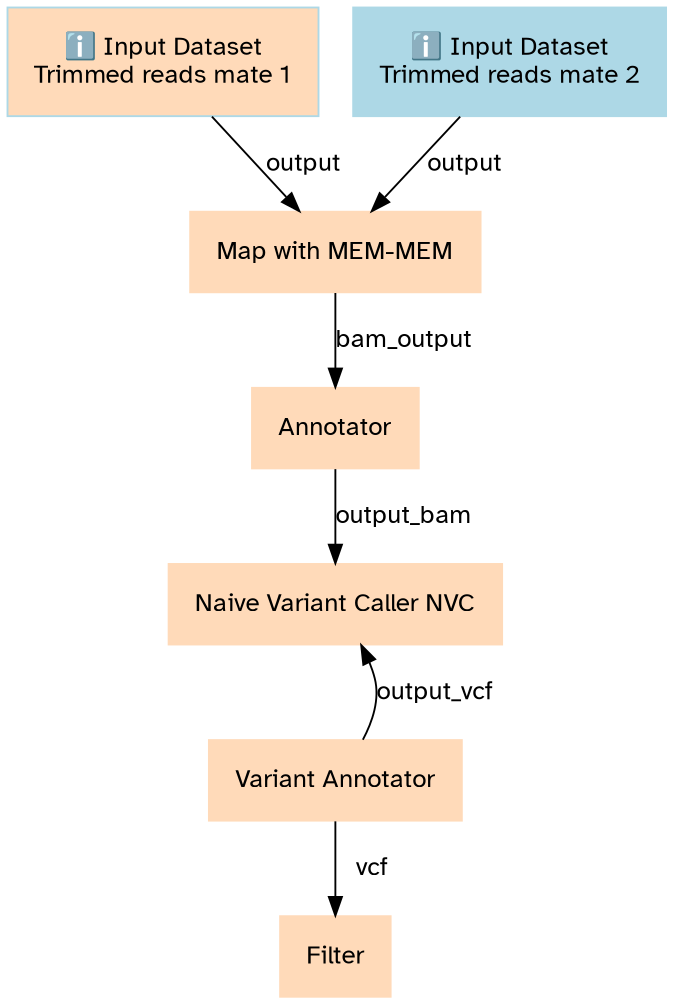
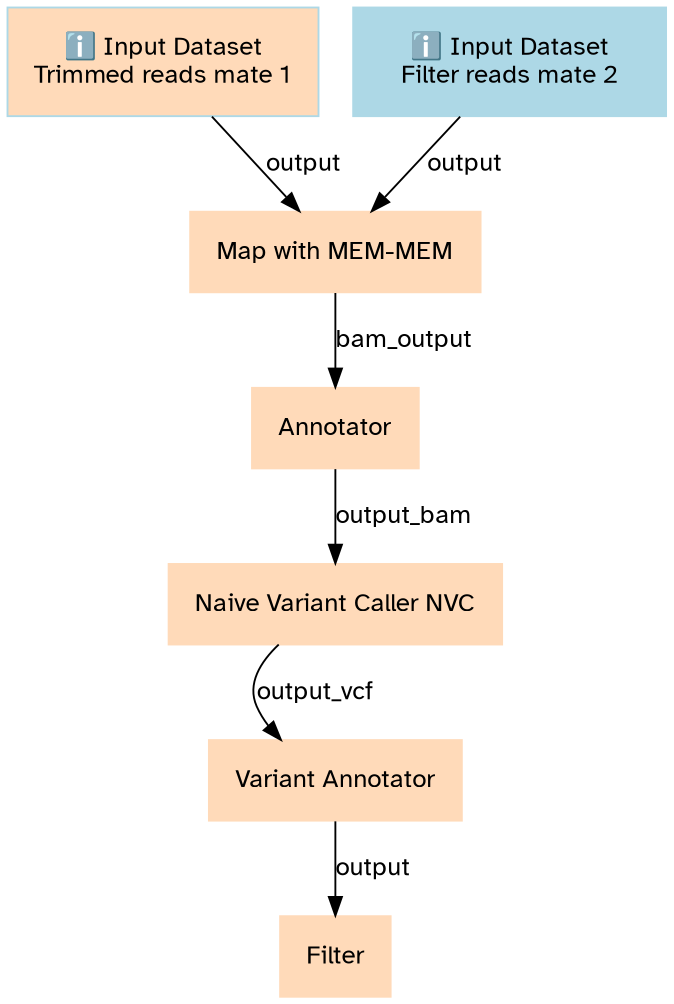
node "ℹ️ Input Dataset Trimmed reads mate 2": label "ℹ️ Input Dataset Trimmed reads mate 2" -> "ℹ️ Input Dataset Filter reads mate 2"
edge "Variant Annotator" -> "Naive Variant Caller NVC": reversed
edge "Variant Annotator" -> "Filter": label "vcf" -> "output"
